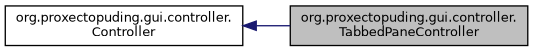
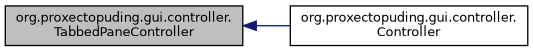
edge "org.proxectopuding.gui.controller. TabbedPaneController" -> "org.proxectopuding.gui.controller. Controller": reversed
